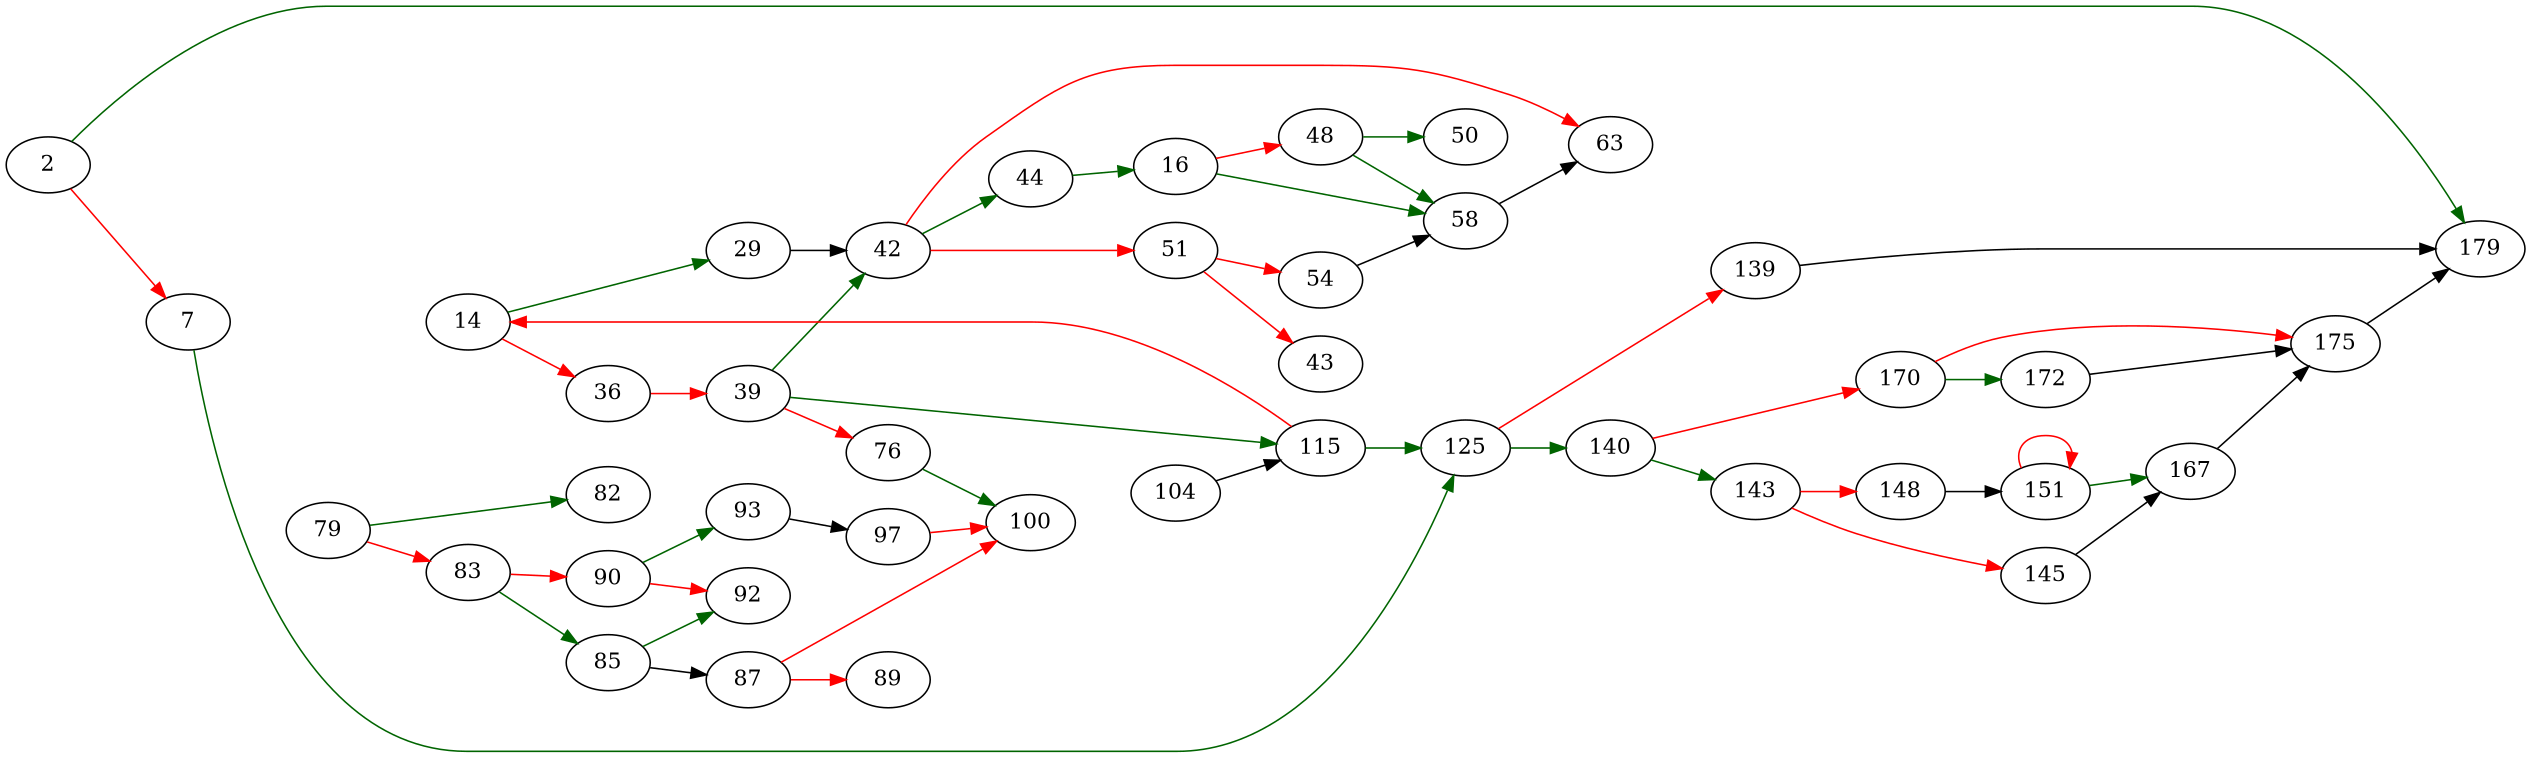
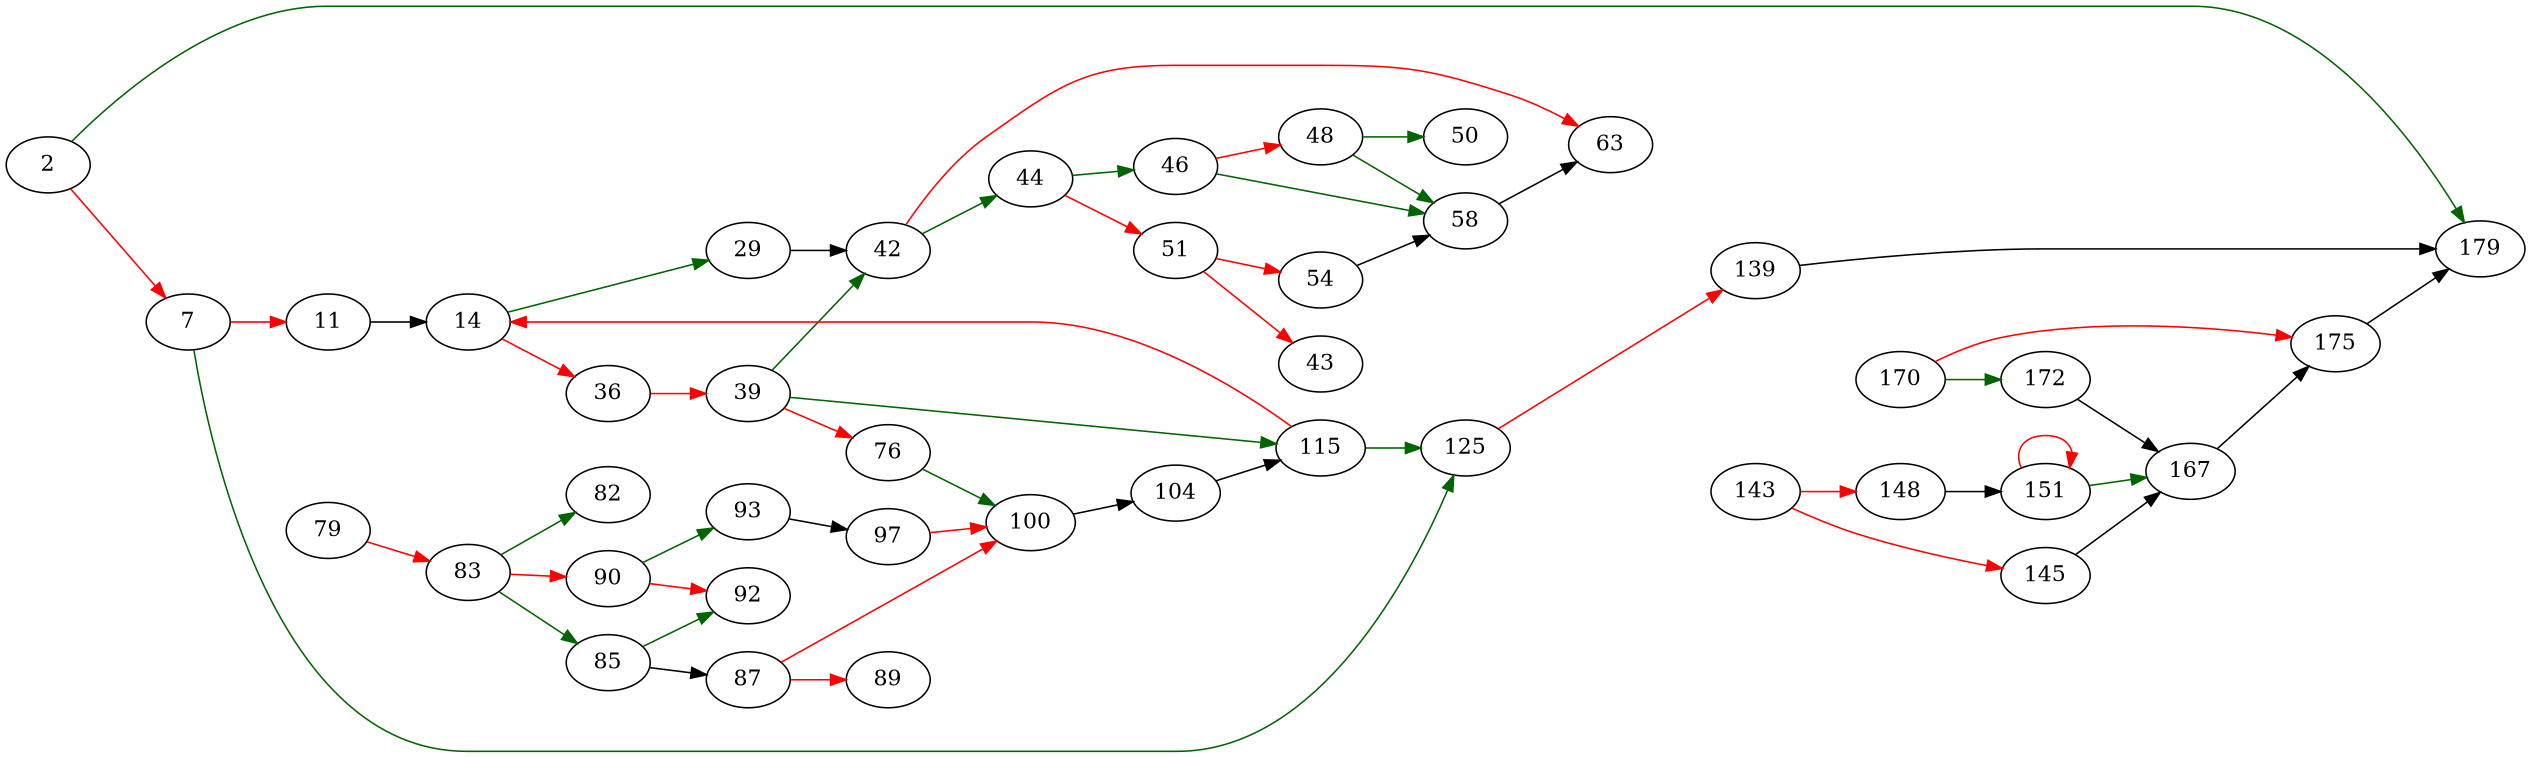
node "16": label "16" -> "46"
edge "42" -> "51": now "44" -> "51"
node "11": added
edge "172" -> "175": now "172" -> "167"
node "140": removed
edge "100" -> "104": added
edge "79" -> "82": now "83" -> "82"
